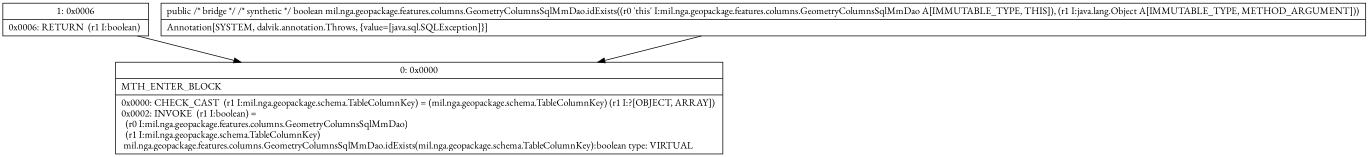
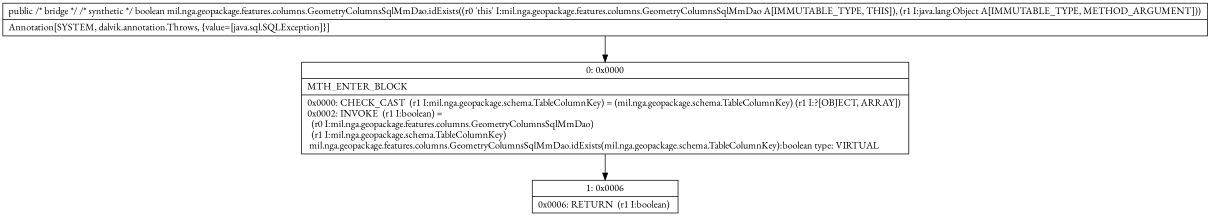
edge "1: 0x0006" -> "0: 0x0000": reversed
